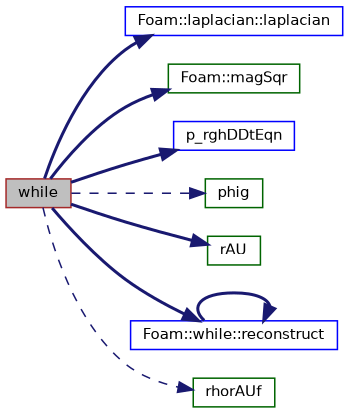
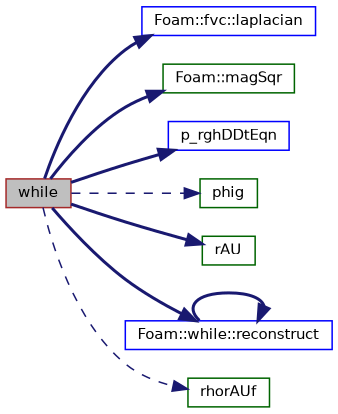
node "Foam::laplacian::laplacian": label "Foam::laplacian::laplacian" -> "Foam::fvc::laplacian"
